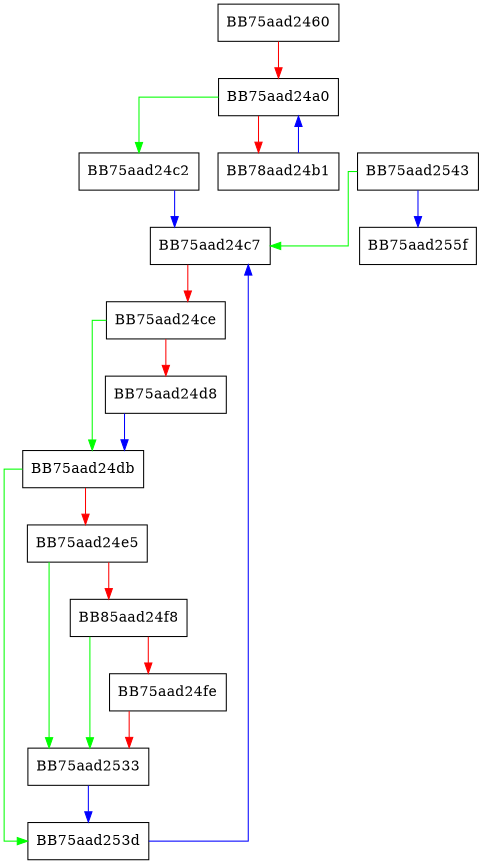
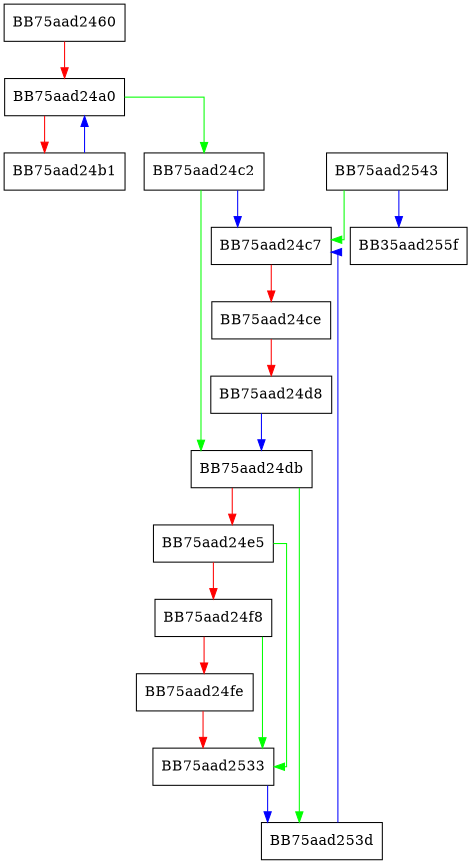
node "BB78aad24b1": label "BB78aad24b1" -> "BB75aad24b1"
node "BB75aad255f": label "BB75aad255f" -> "BB35aad255f"
edge "BB75aad24ce" -> "BB75aad24db": now "BB75aad24c2" -> "BB75aad24db"
node "BB85aad24f8": label "BB85aad24f8" -> "BB75aad24f8"
